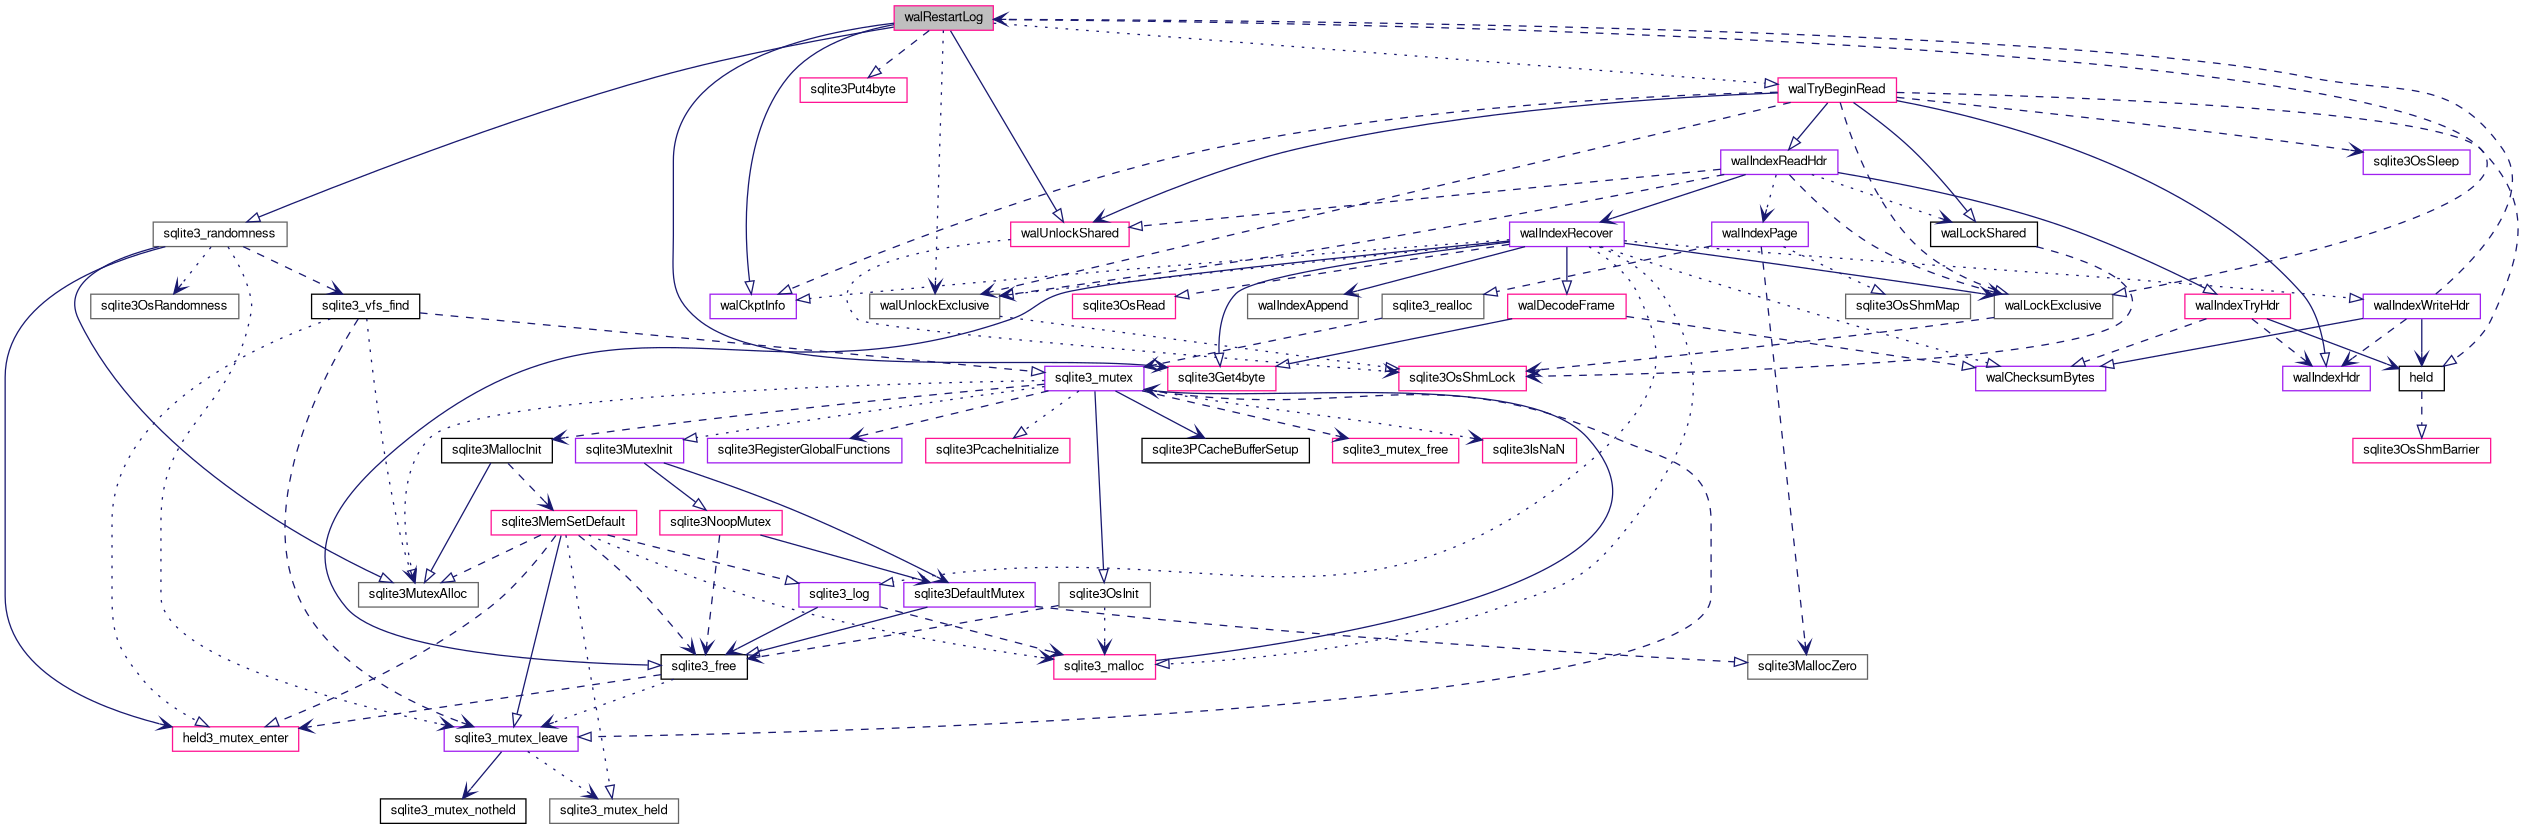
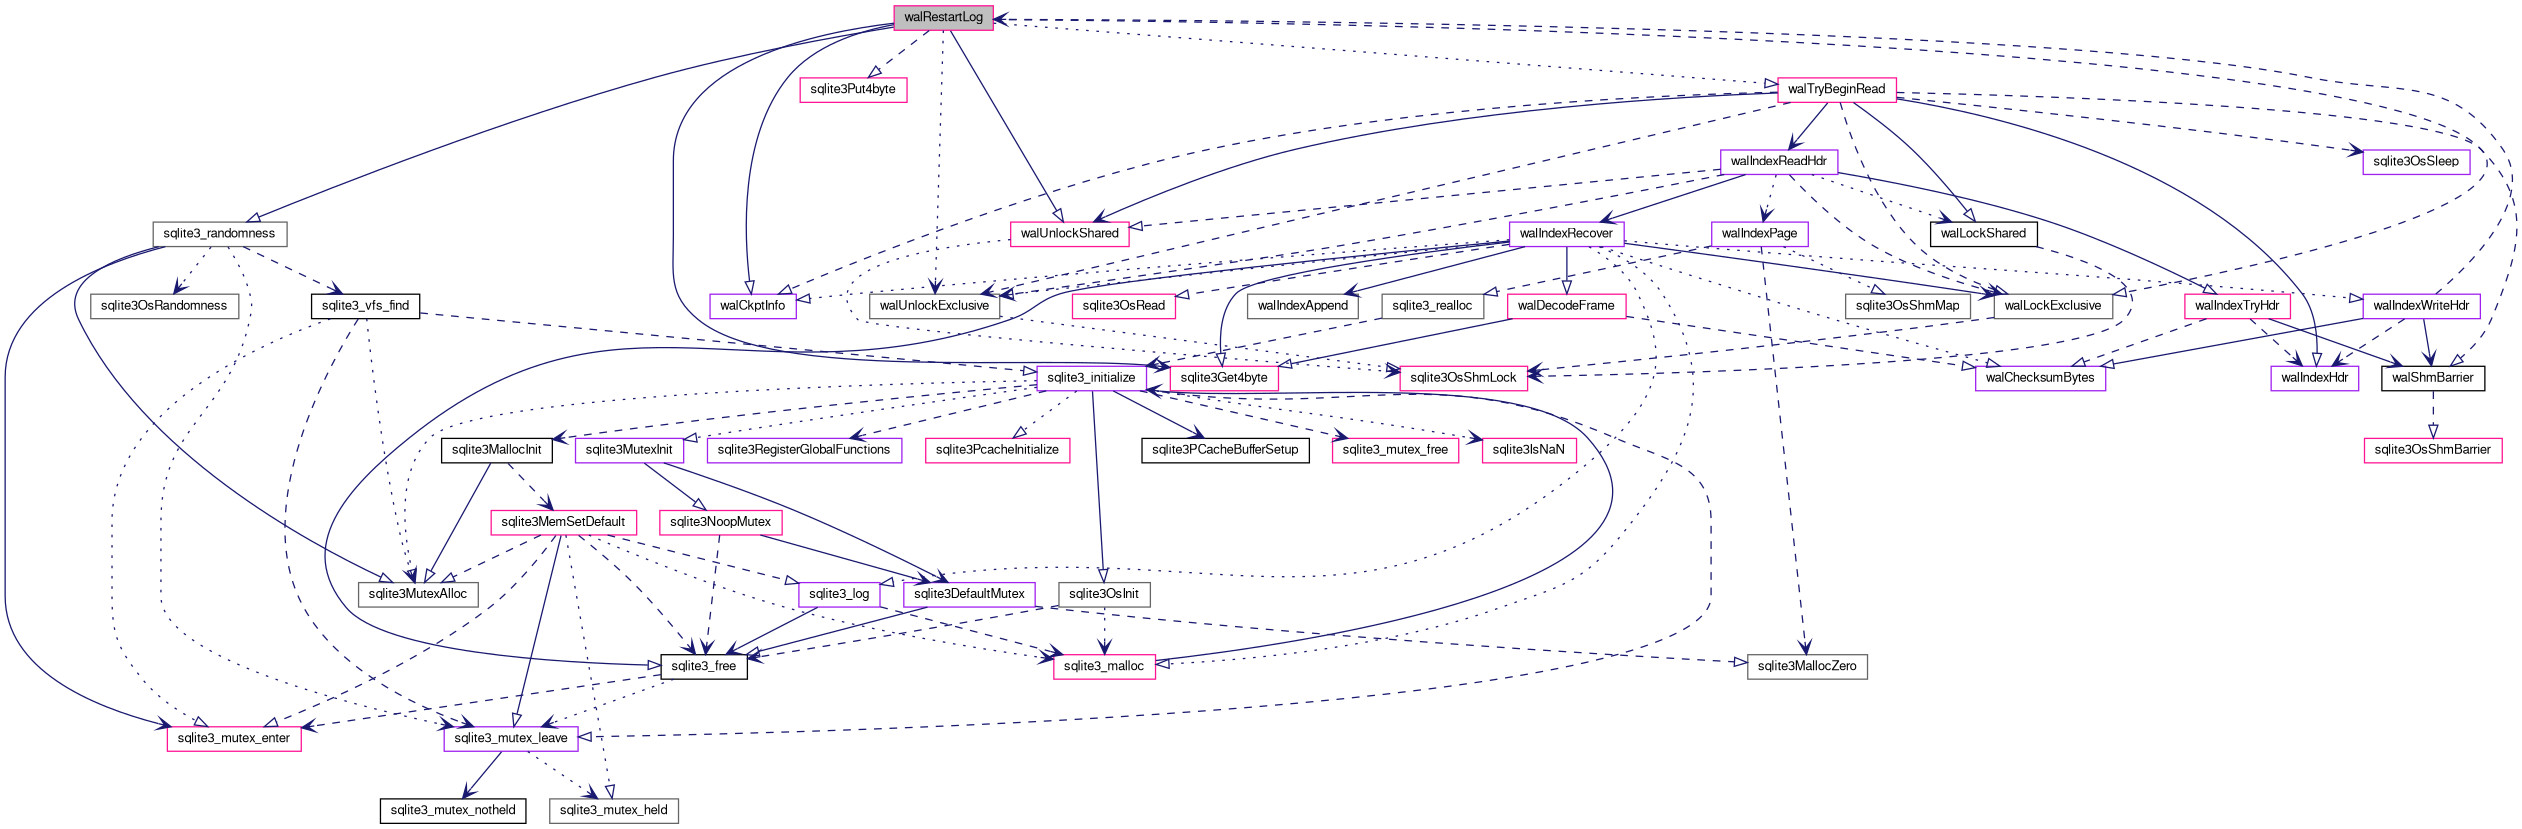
edge "walTryBeginRead" -> "walIndexReadHdr": arrowhead onormal -> vee
node "sqlite3_mutex": label "sqlite3_mutex" -> "sqlite3_initialize"
node "held": label "held" -> "walShmBarrier"
node "held3_mutex_enter": label "held3_mutex_enter" -> "sqlite3_mutex_enter"
